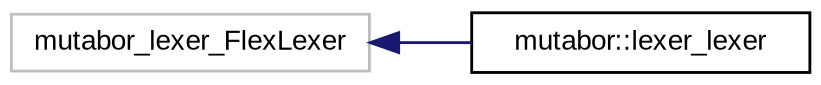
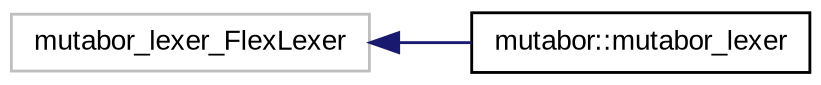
node "mutabor::lexer_lexer": label "mutabor::lexer_lexer" -> "mutabor::mutabor_lexer"
